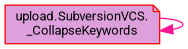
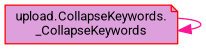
node "upload.SubversionVCS. _CollapseKeywords": label "upload.SubversionVCS. _CollapseKeywords" -> "upload.CollapseKeywords. _CollapseKeywords"
